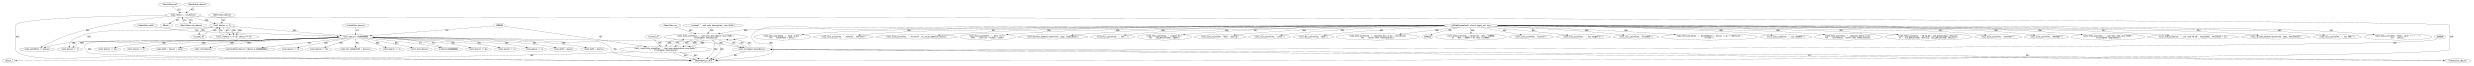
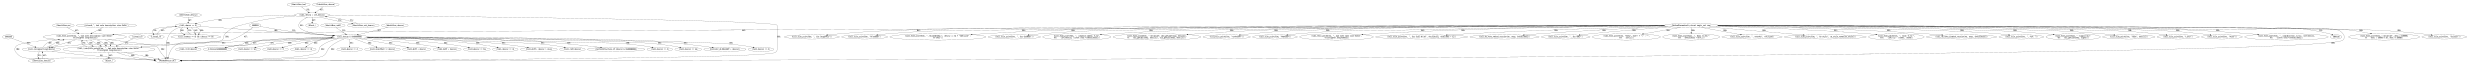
edge "(Call,descsz = xnh_descsz)" -> "(Call,reloffset >= descsz)": now "(Call,descsz = xnh_descsz)" -> "(Call,descsz & 0x80000000)"
edge "(Call,descsz == 0)" -> "(Call,descsz == 2)": now "(Call,descsz == 0)" -> "(MethodReturn,RET)"
